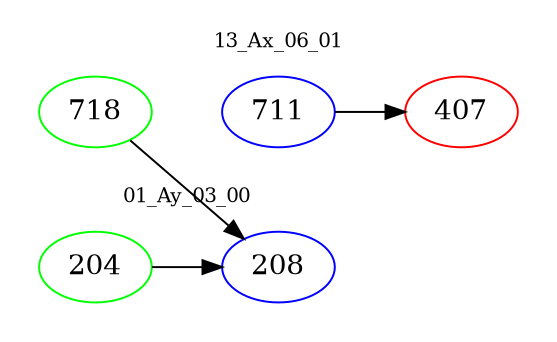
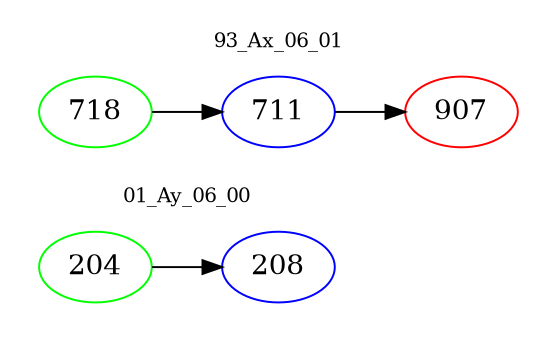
cluster "13_Ax_06_01": label "13_Ax_06_01" -> "93_Ax_06_01"
node "407": label "407" -> "907"
edge "718" -> "208": now "718" -> "711"
cluster "01_Ay_03_00": label "01_Ay_03_00" -> "01_Ay_06_00"
